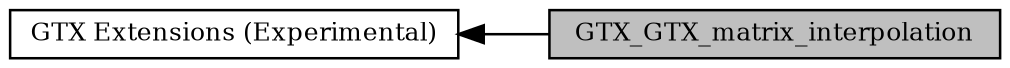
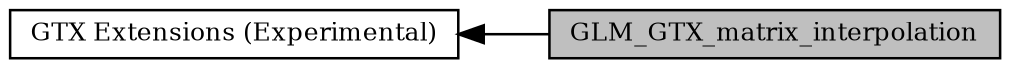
node "GTX_GTX_matrix_interpolation": label "GTX_GTX_matrix_interpolation" -> "GLM_GTX_matrix_interpolation"
